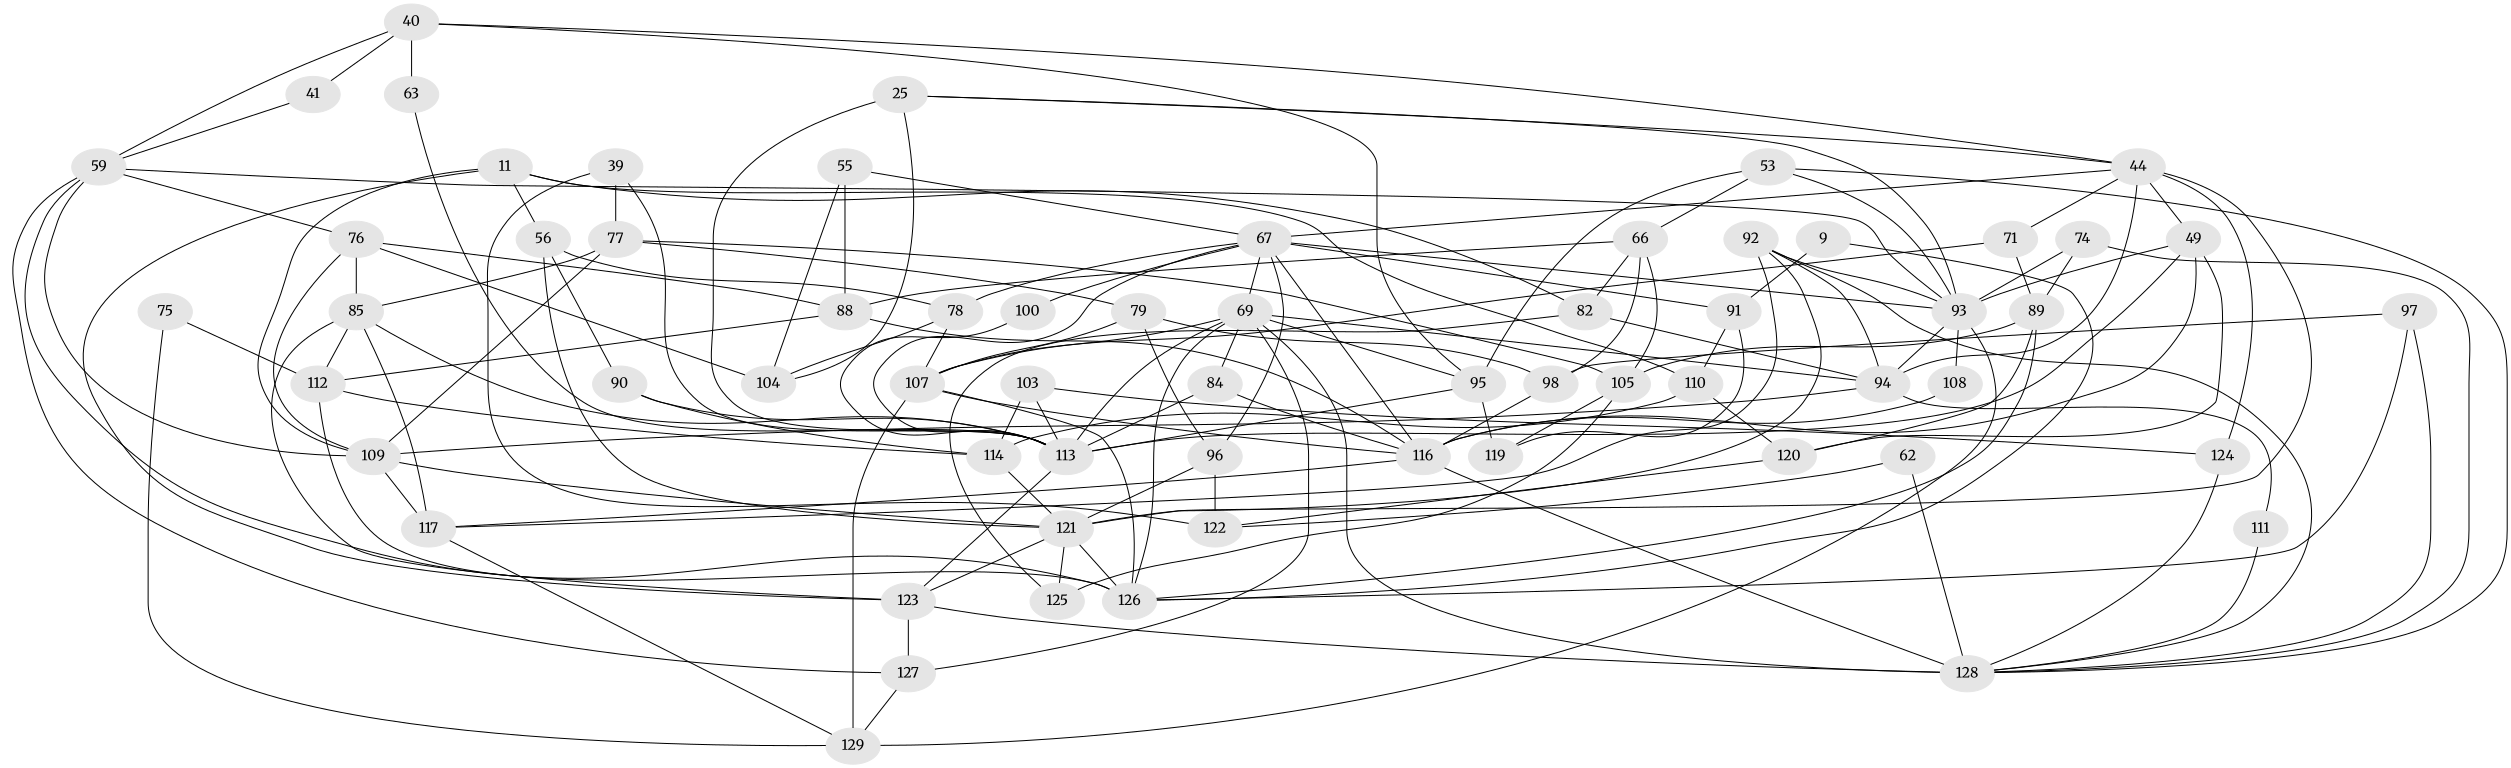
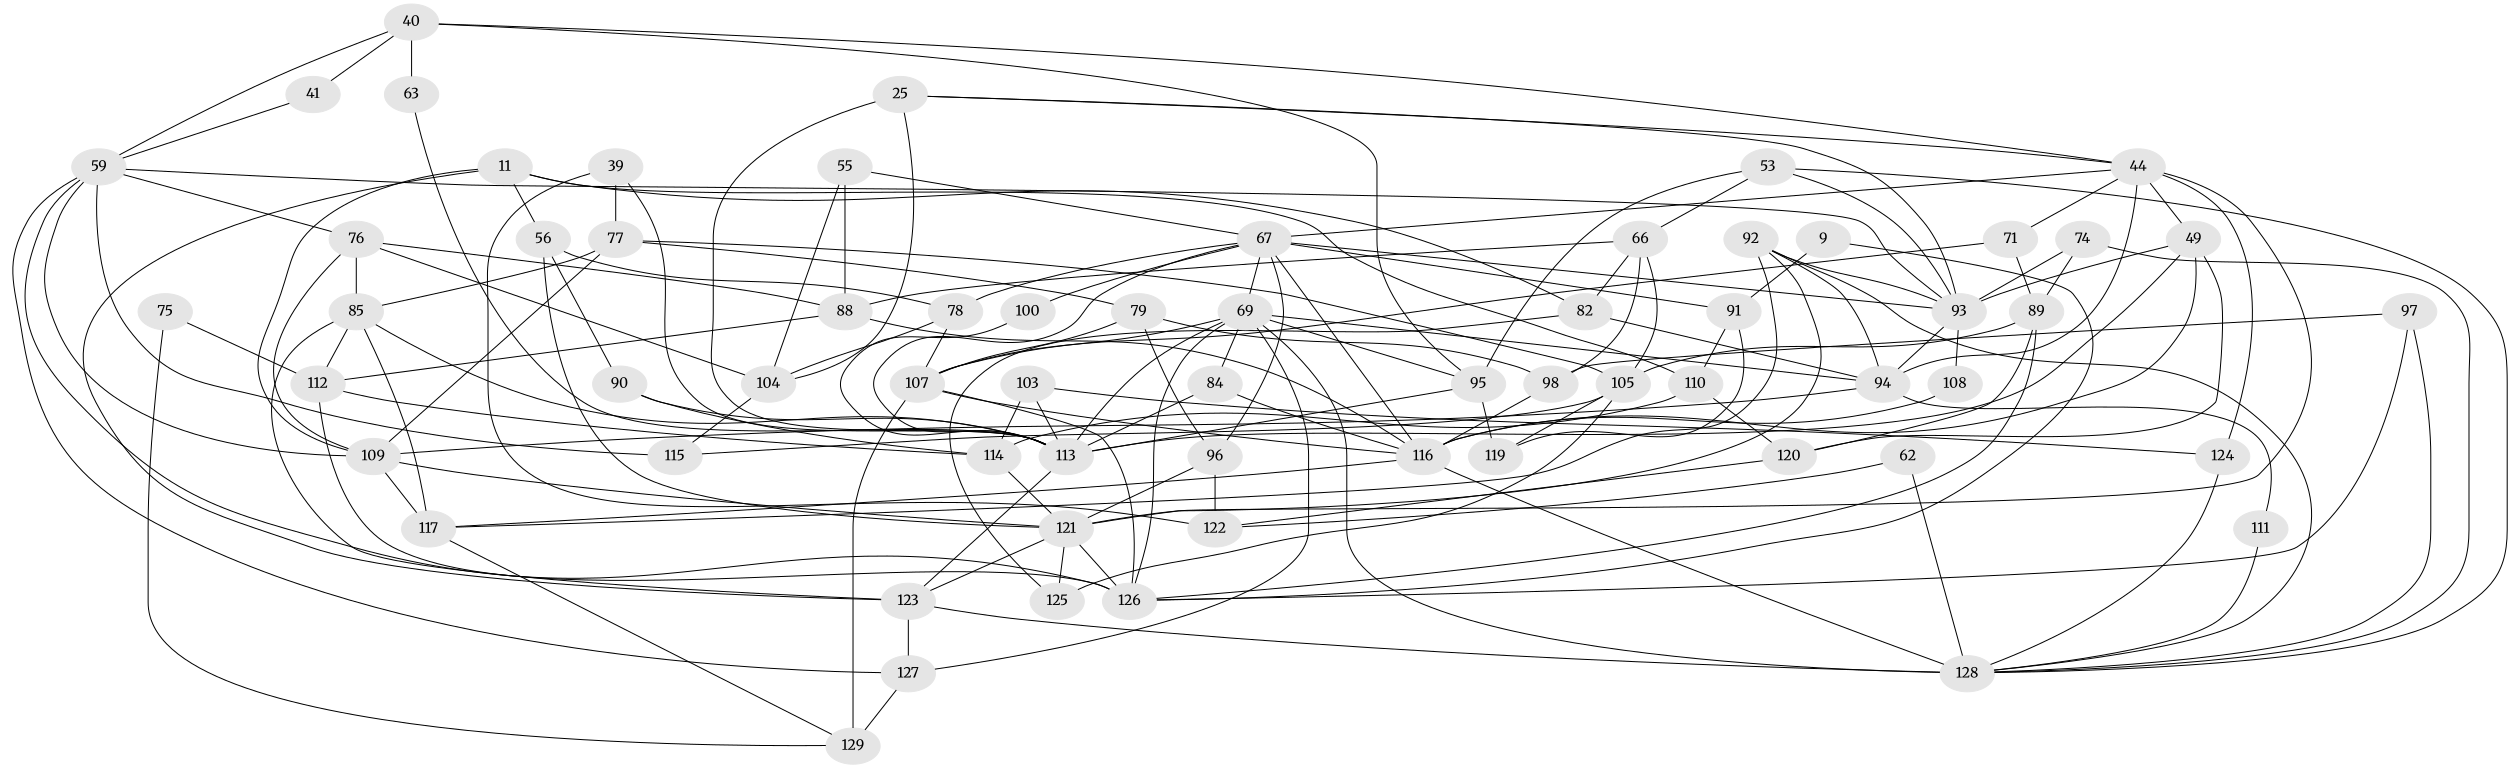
node "115": added
edge "93" -- "129": removed
